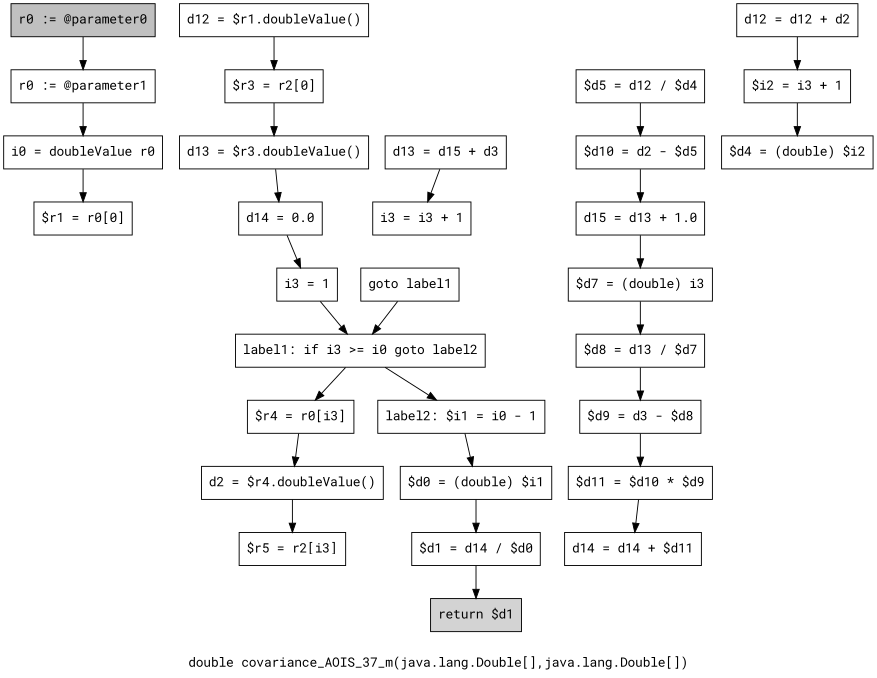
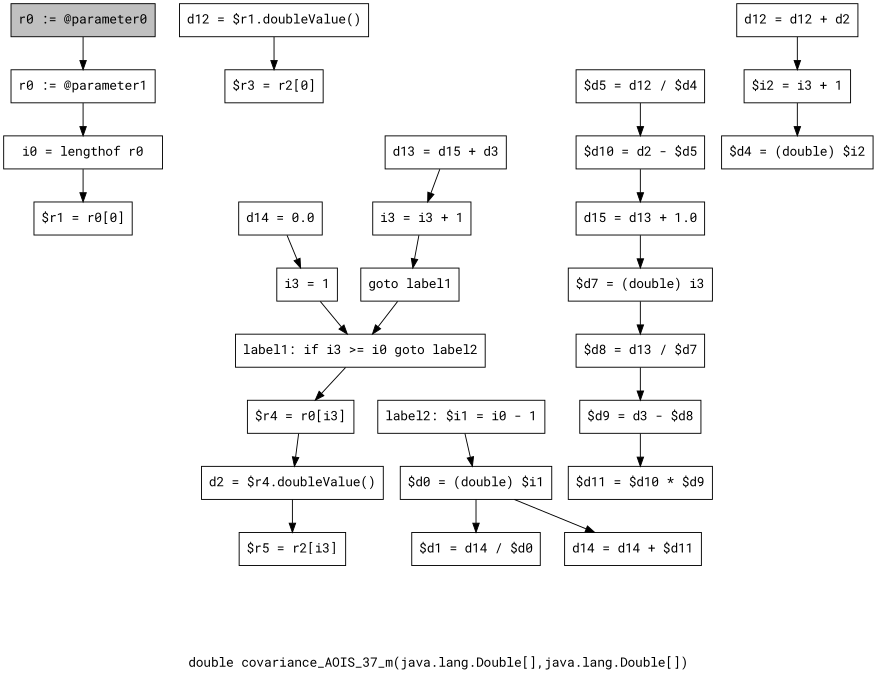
node "i0 = doubleValue r0": label "i0 = doubleValue r0" -> "i0 = lengthof r0"
node "d13 = $r3.doubleValue()": removed
edge "i3 = i3 + 1" -> "goto label1": added
edge "label1: if i3 >= i0 goto label2" -> "label2: $i1 = i0 - 1": removed
edge "$d11 = $d10 * $d9" -> "d14 = d14 + $d11": now "$d0 = (double) $i1" -> "d14 = d14 + $d11"
node "return $d1": removed
